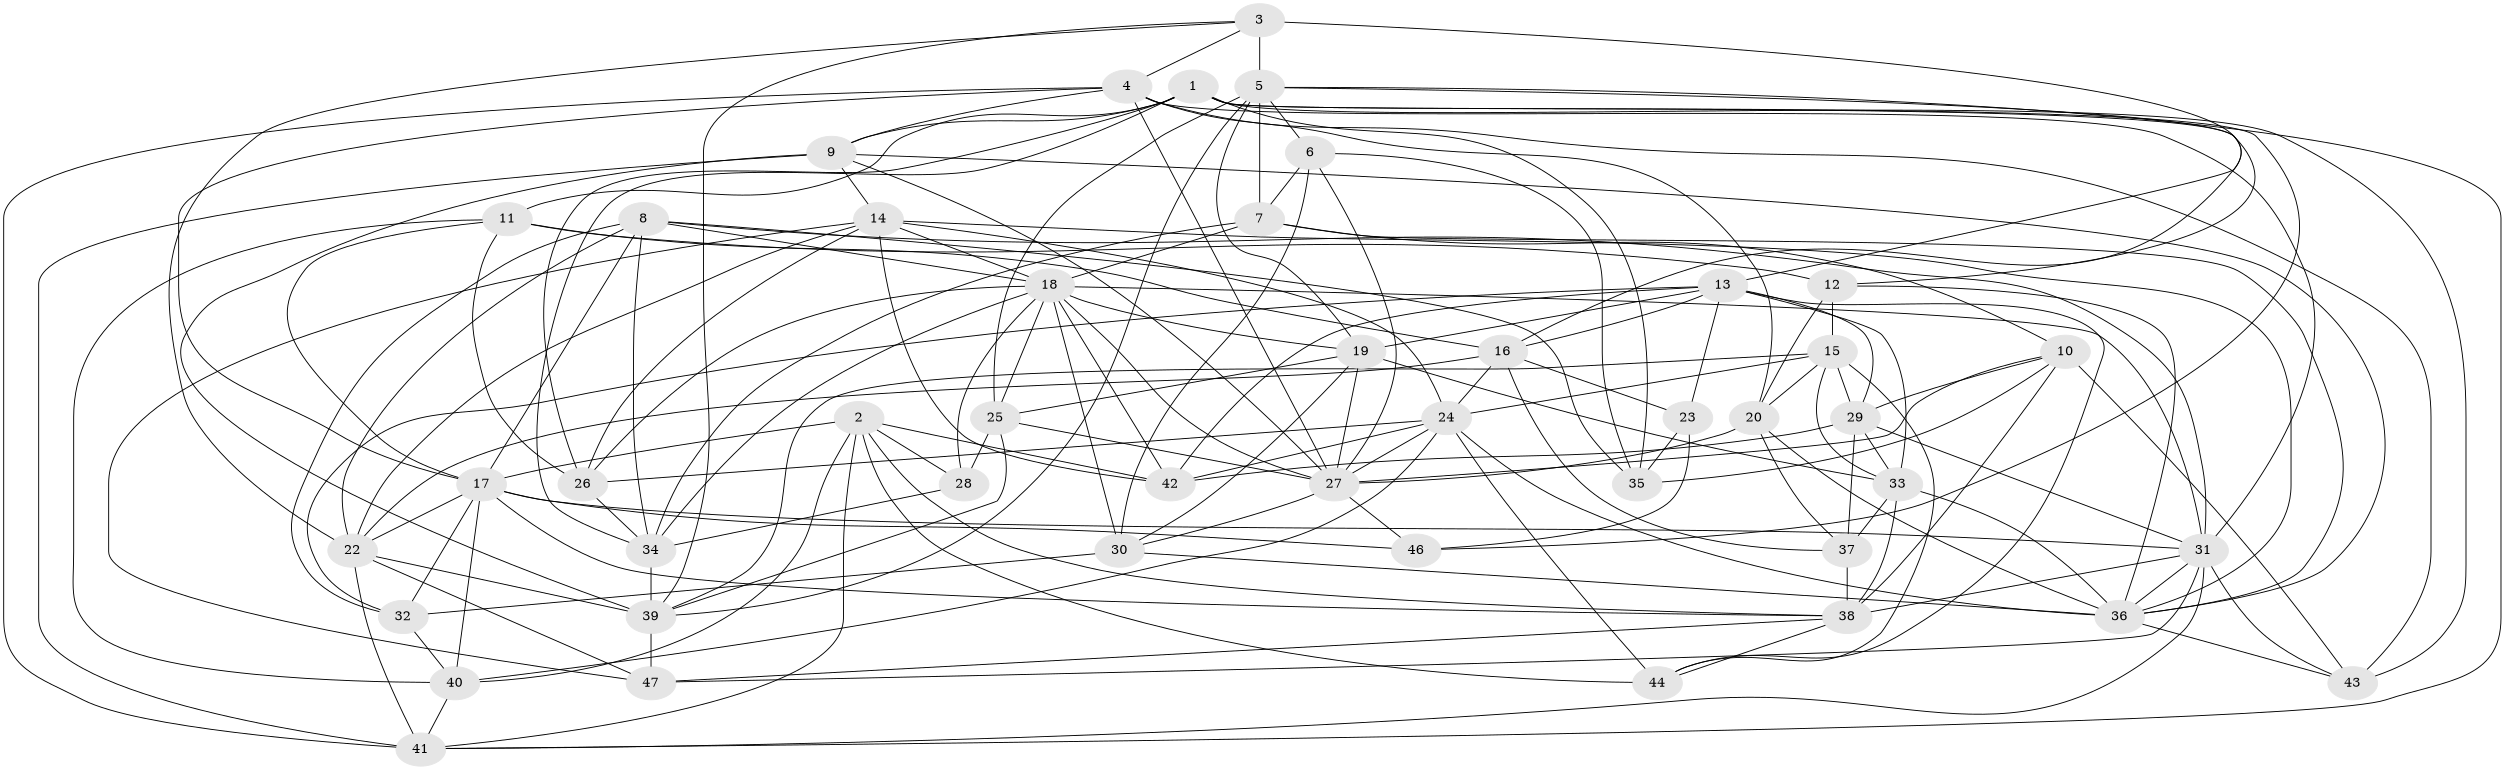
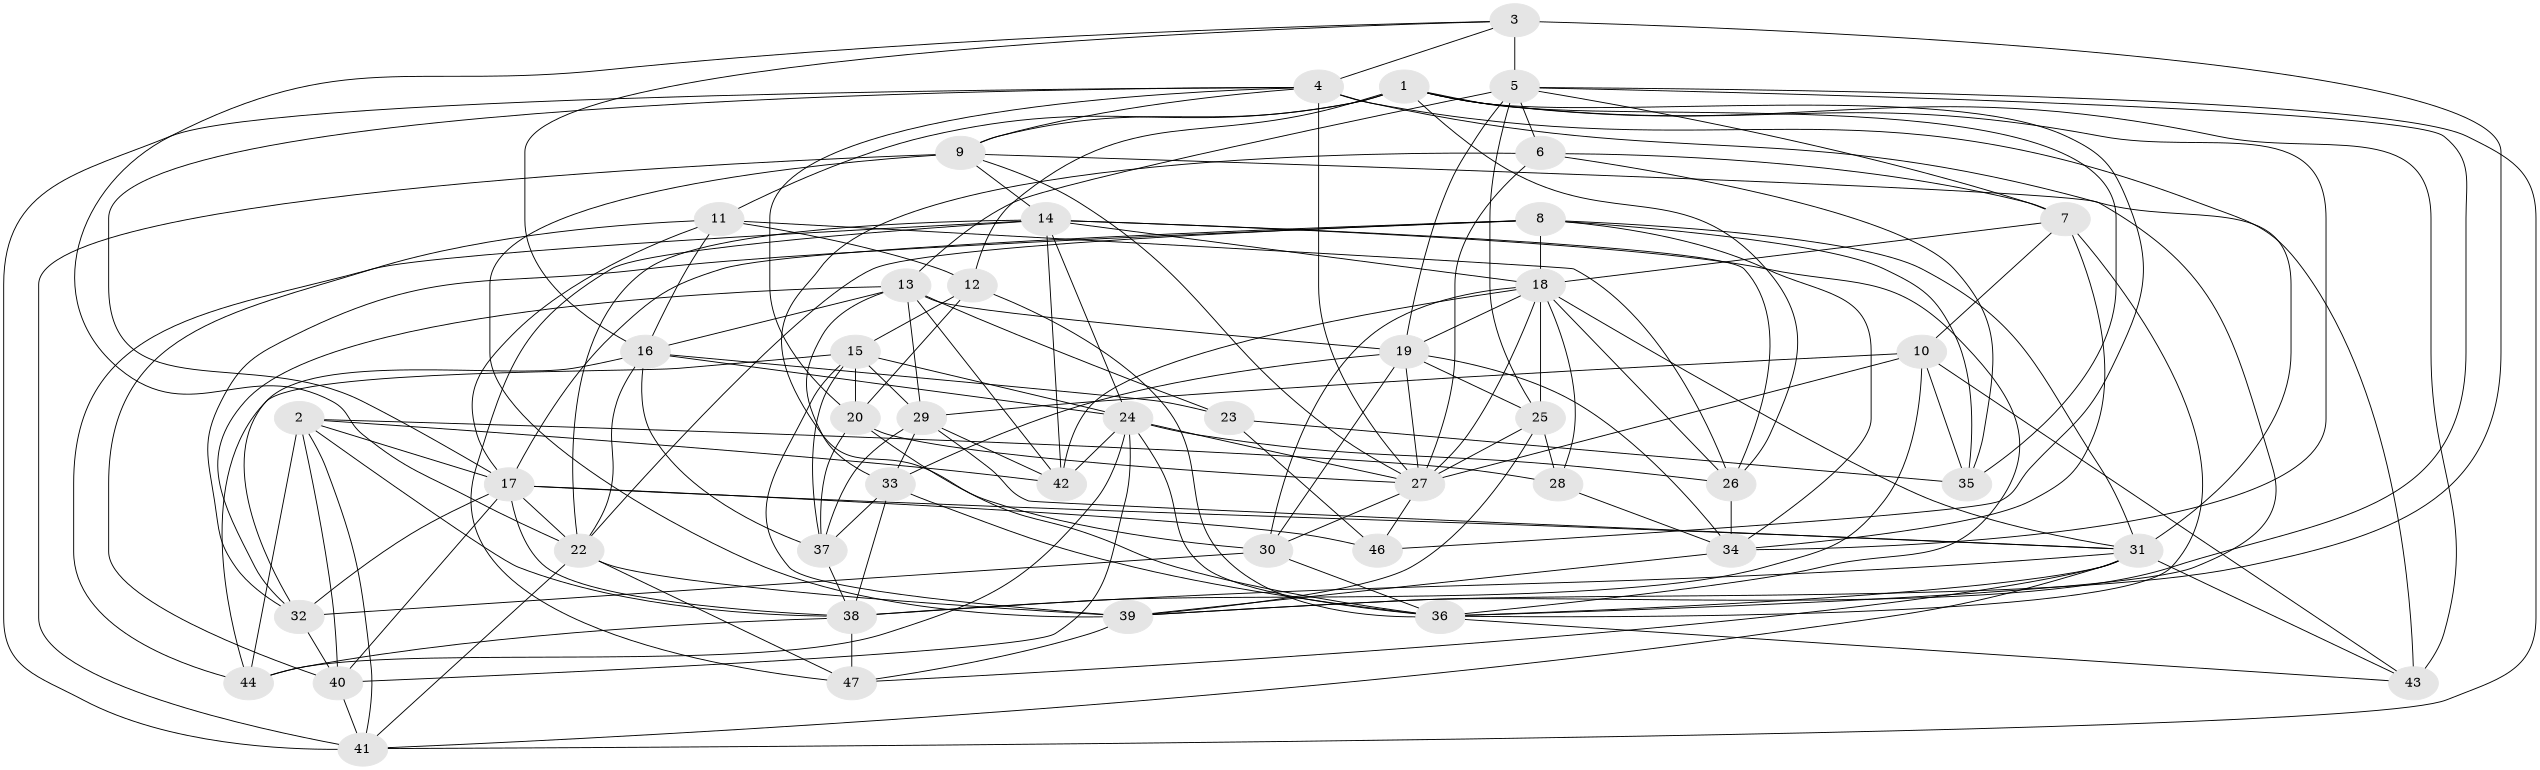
edge "16" -- "32": added
edge "18" -- "34": now "19" -- "34"
edge "15" -- "33": now "15" -- "37"
edge "13" -- "44": now "14" -- "44"
